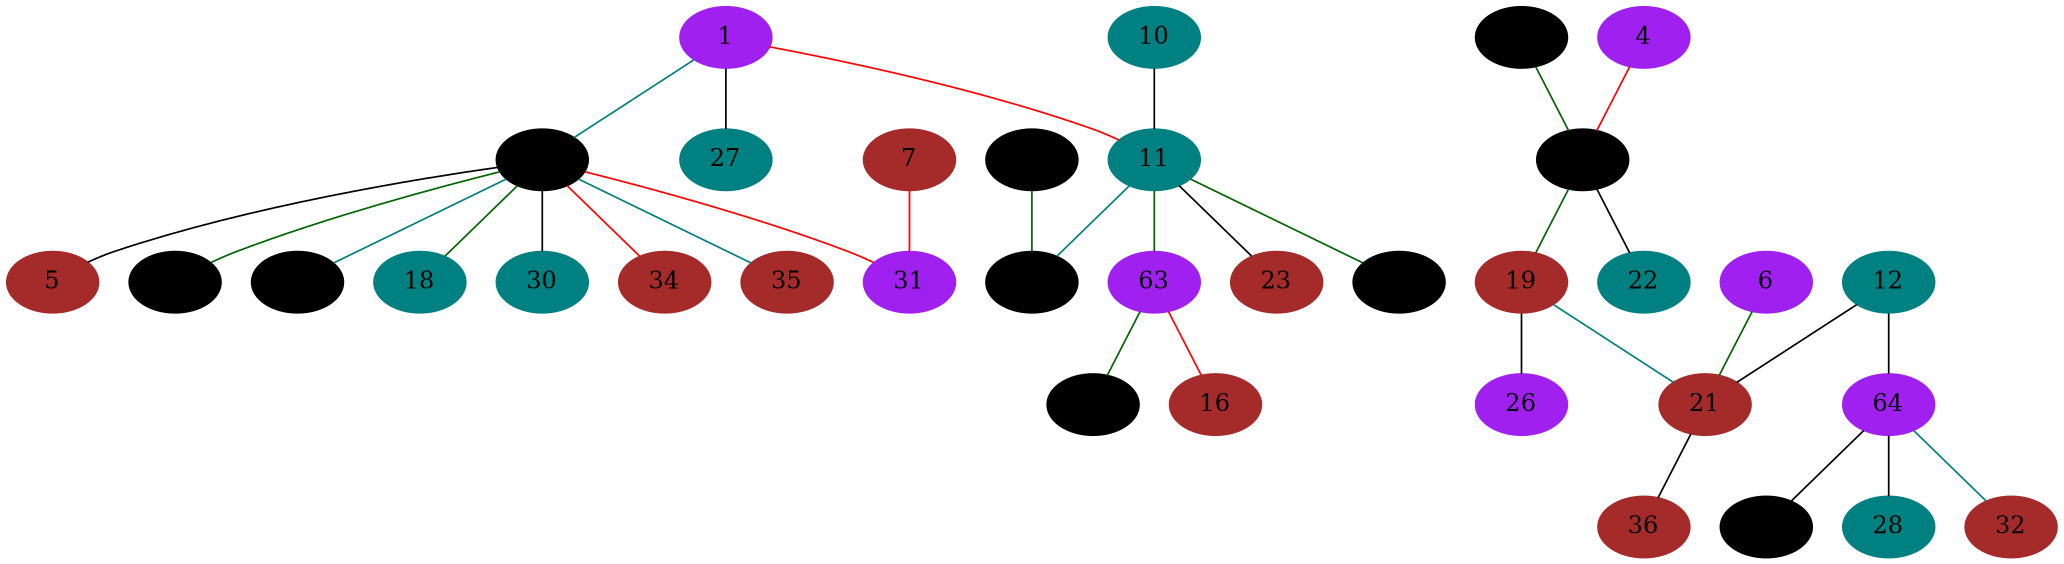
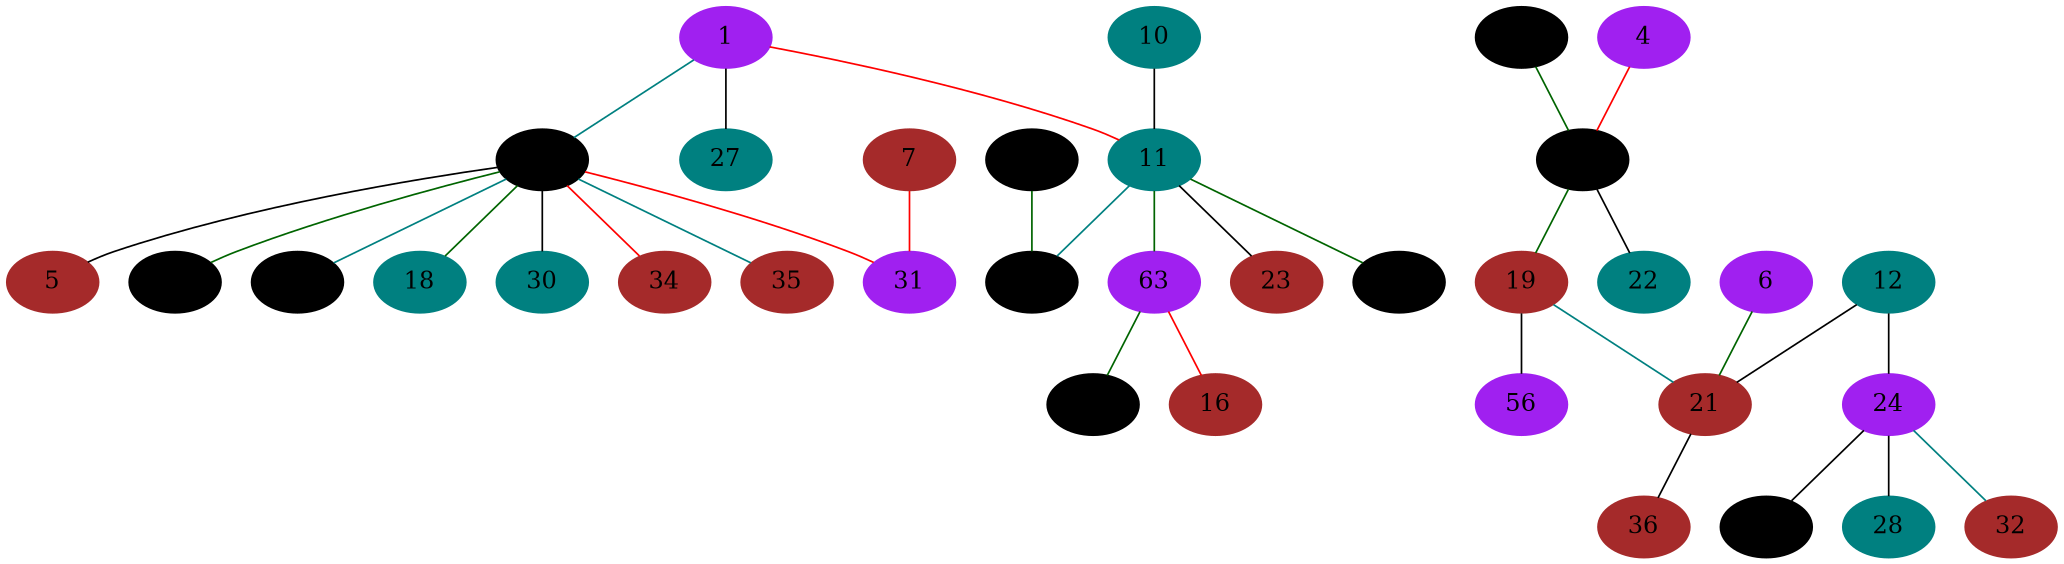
node "26": label "26" -> "56"
node "64": label "64" -> "24"
